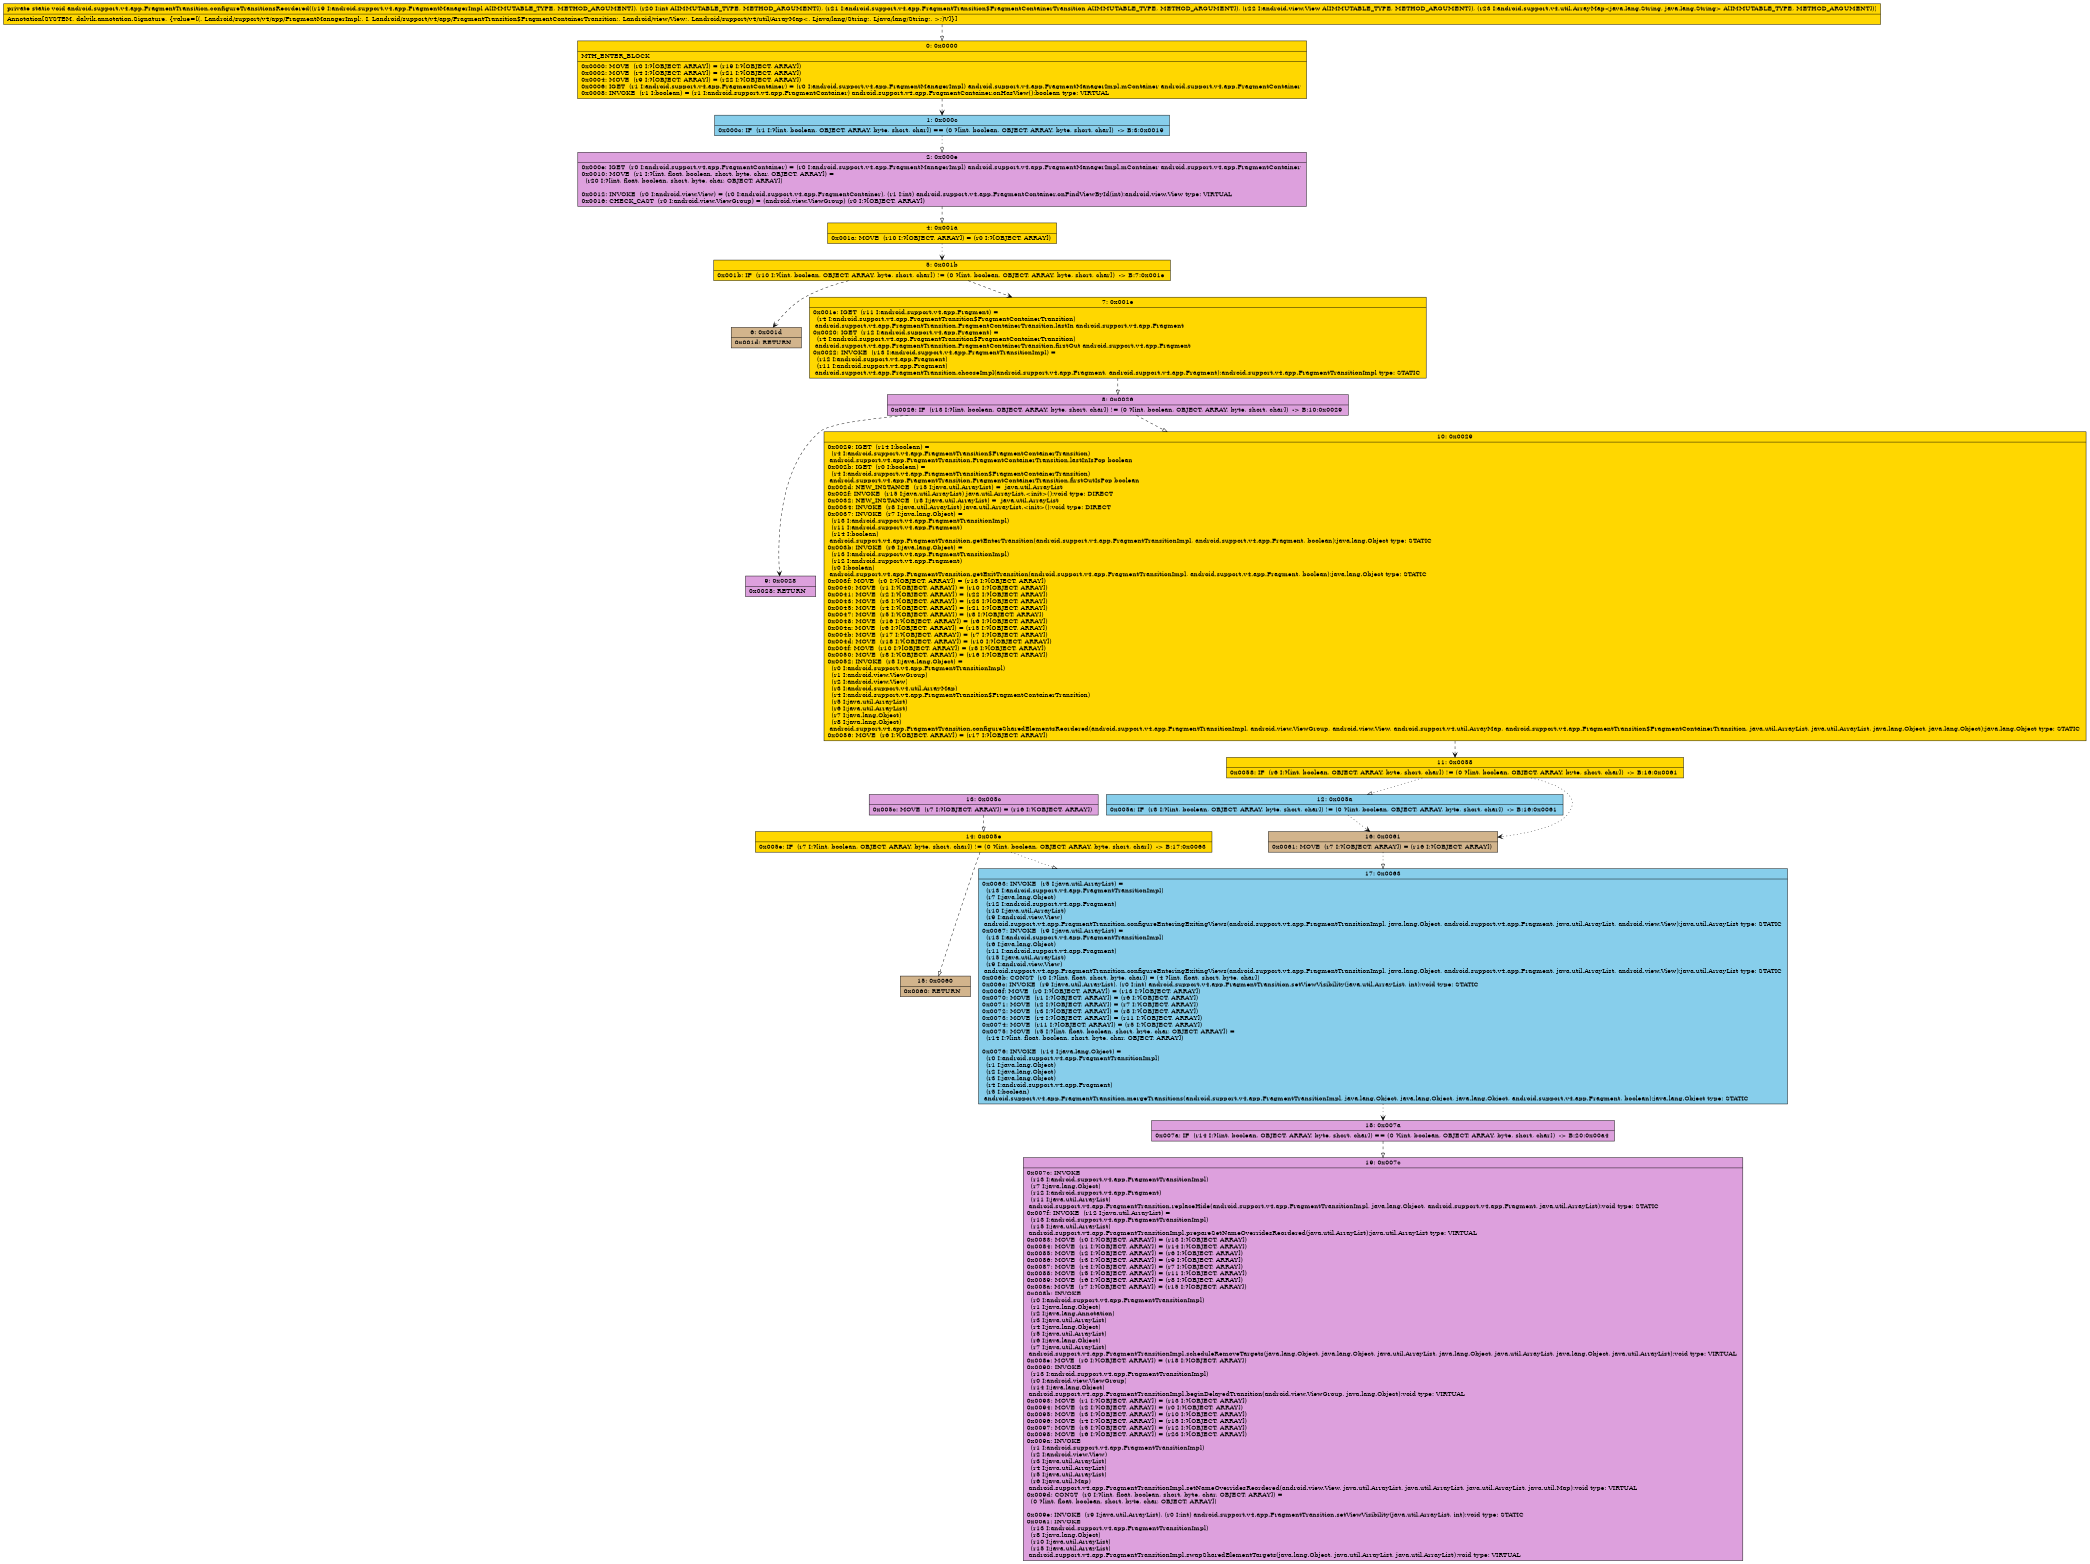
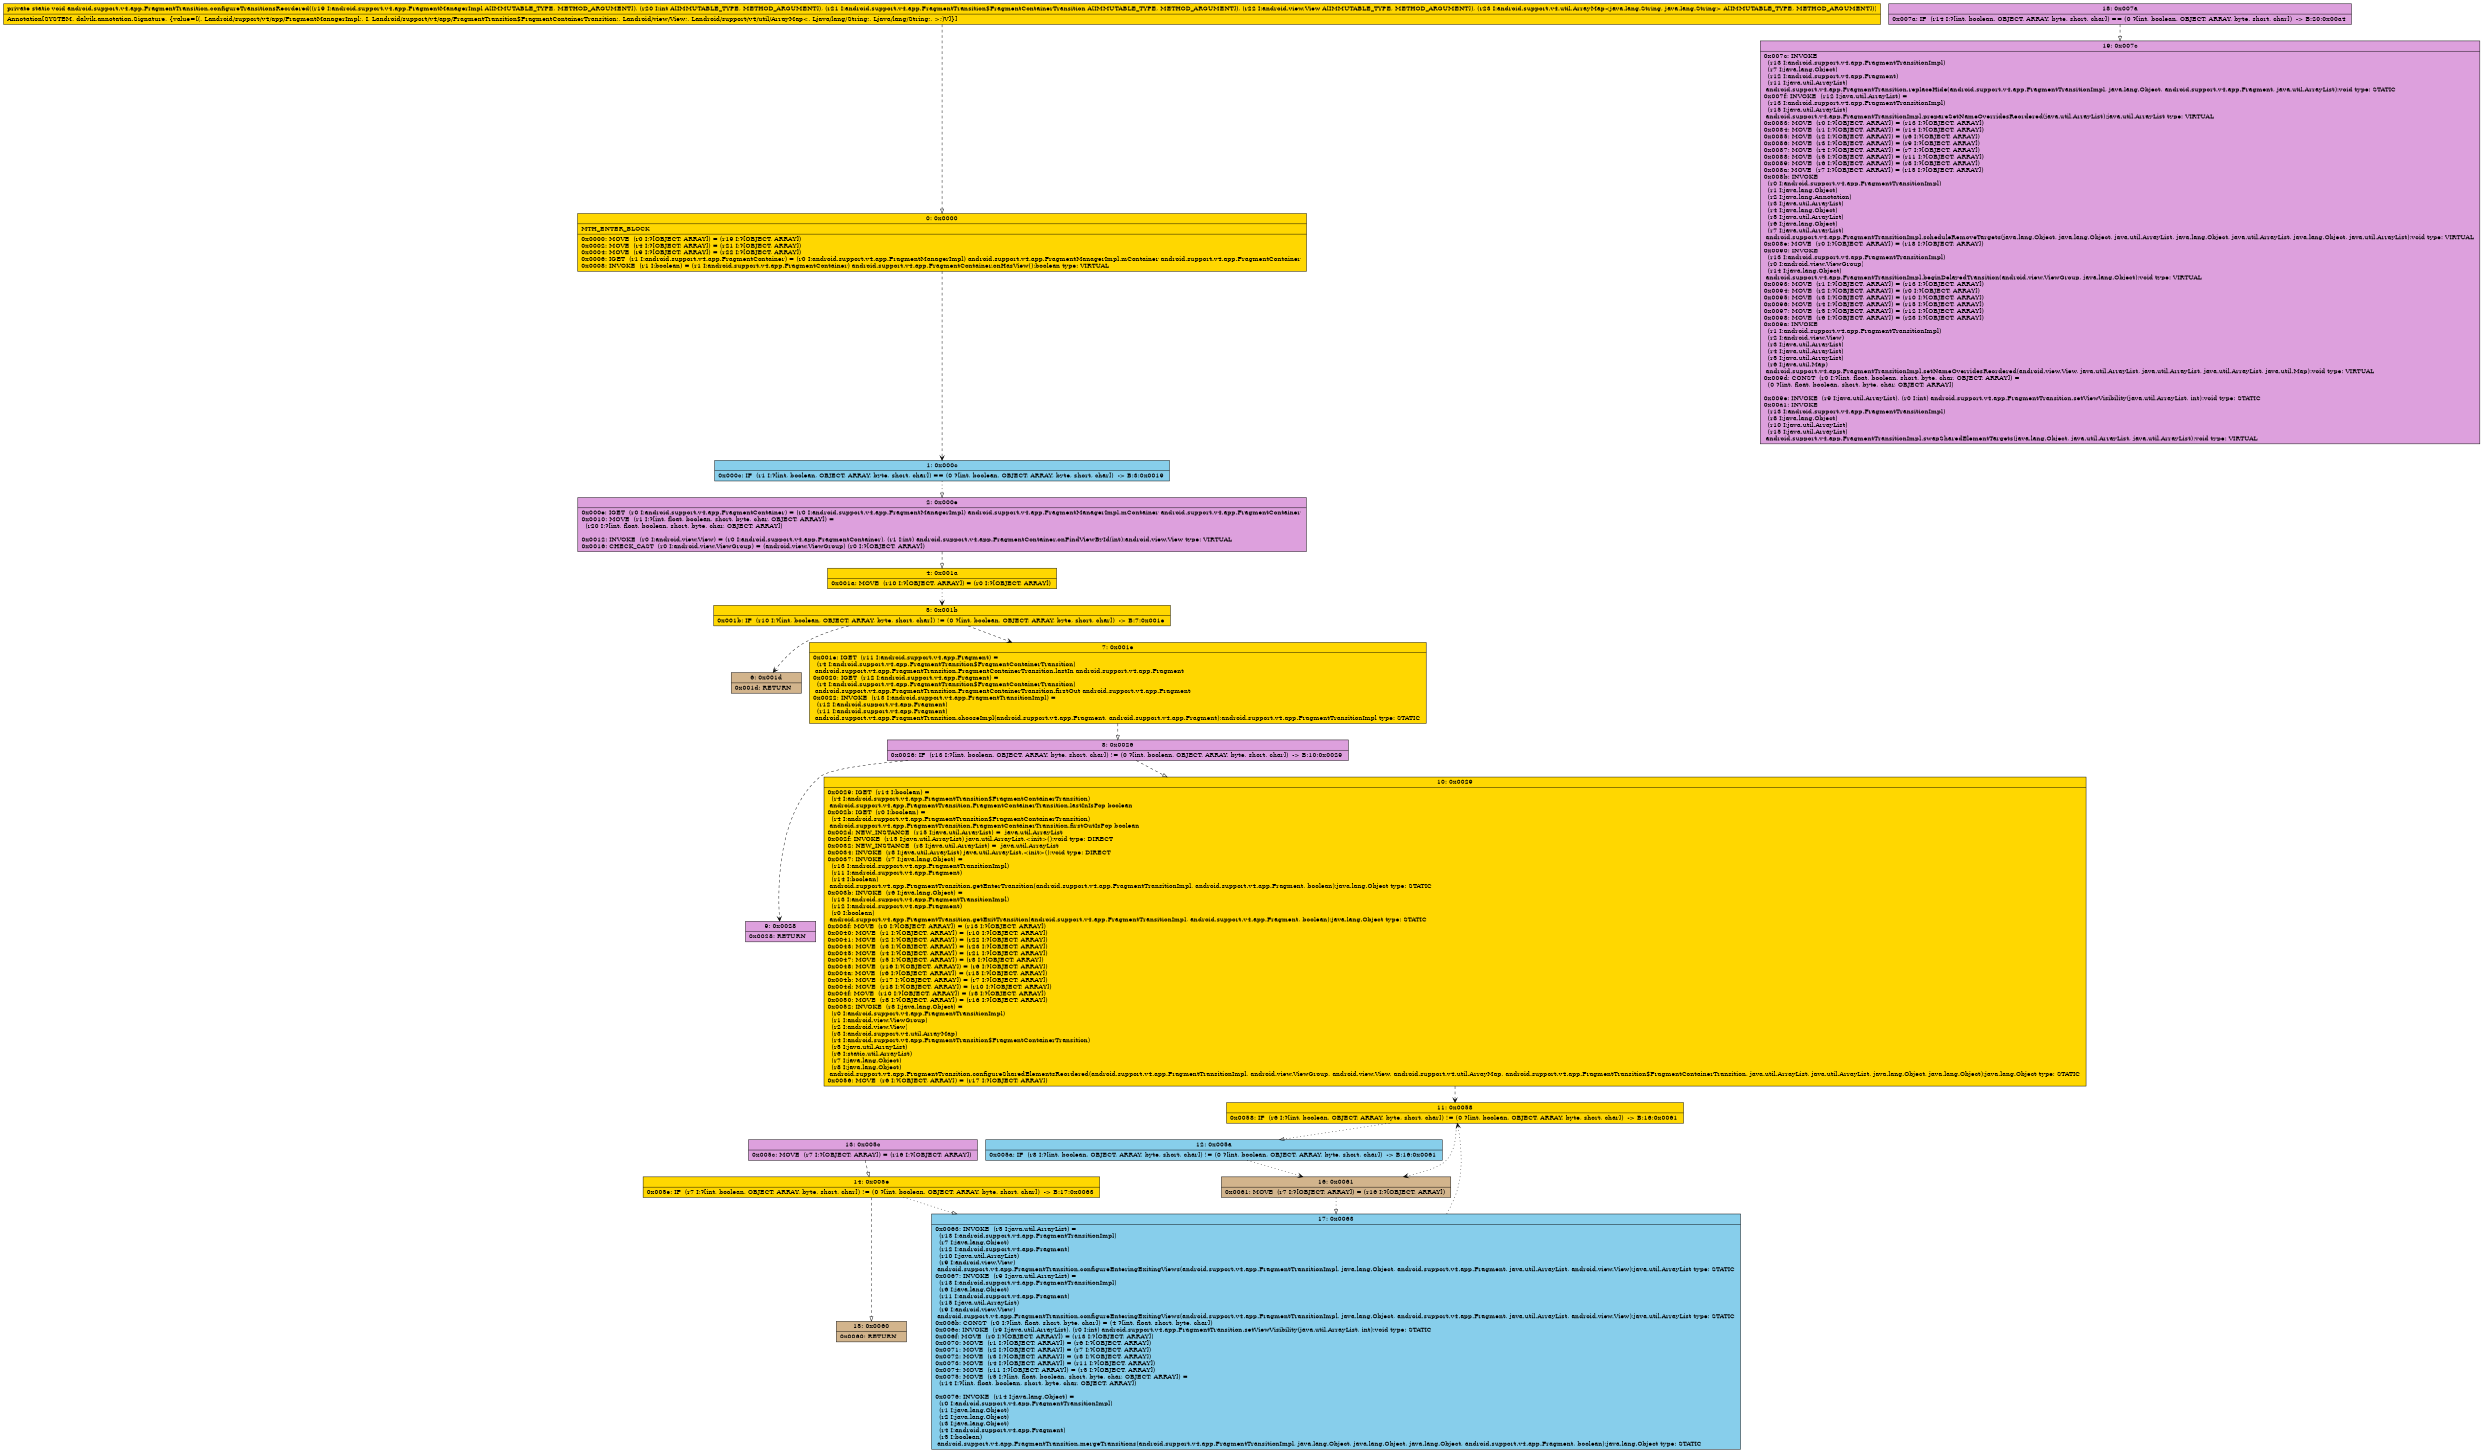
node "10: 0x0029": text "(r6 I:java.util.ArrayList)" -> "(r6 I:static.util.ArrayList)"
edge "17: 0x0063" -> "18: 0x007a": now "17: 0x0063" -> "11: 0x0058"
